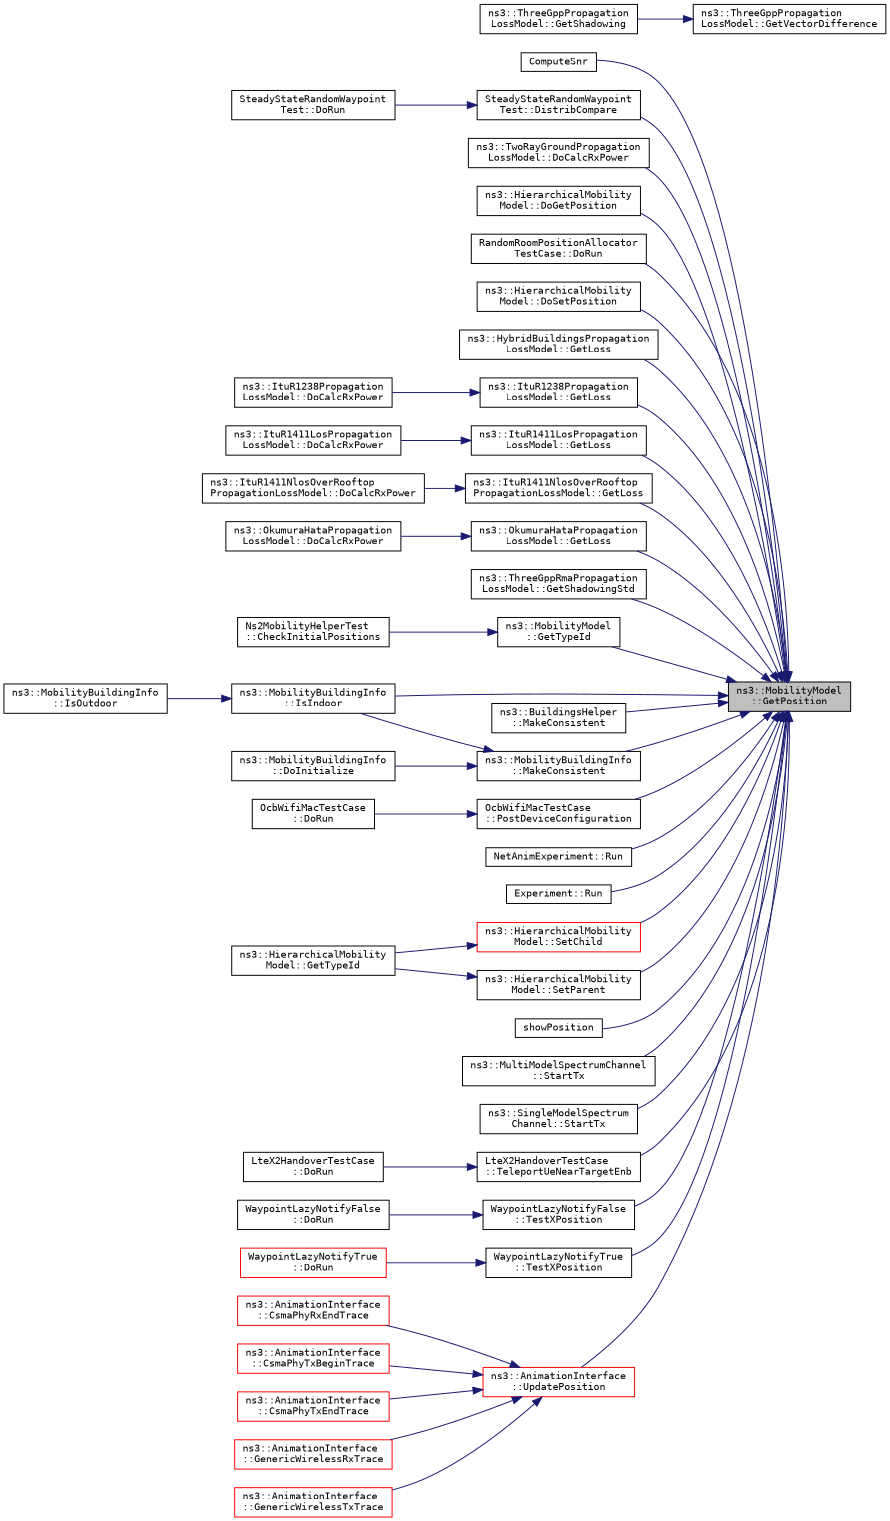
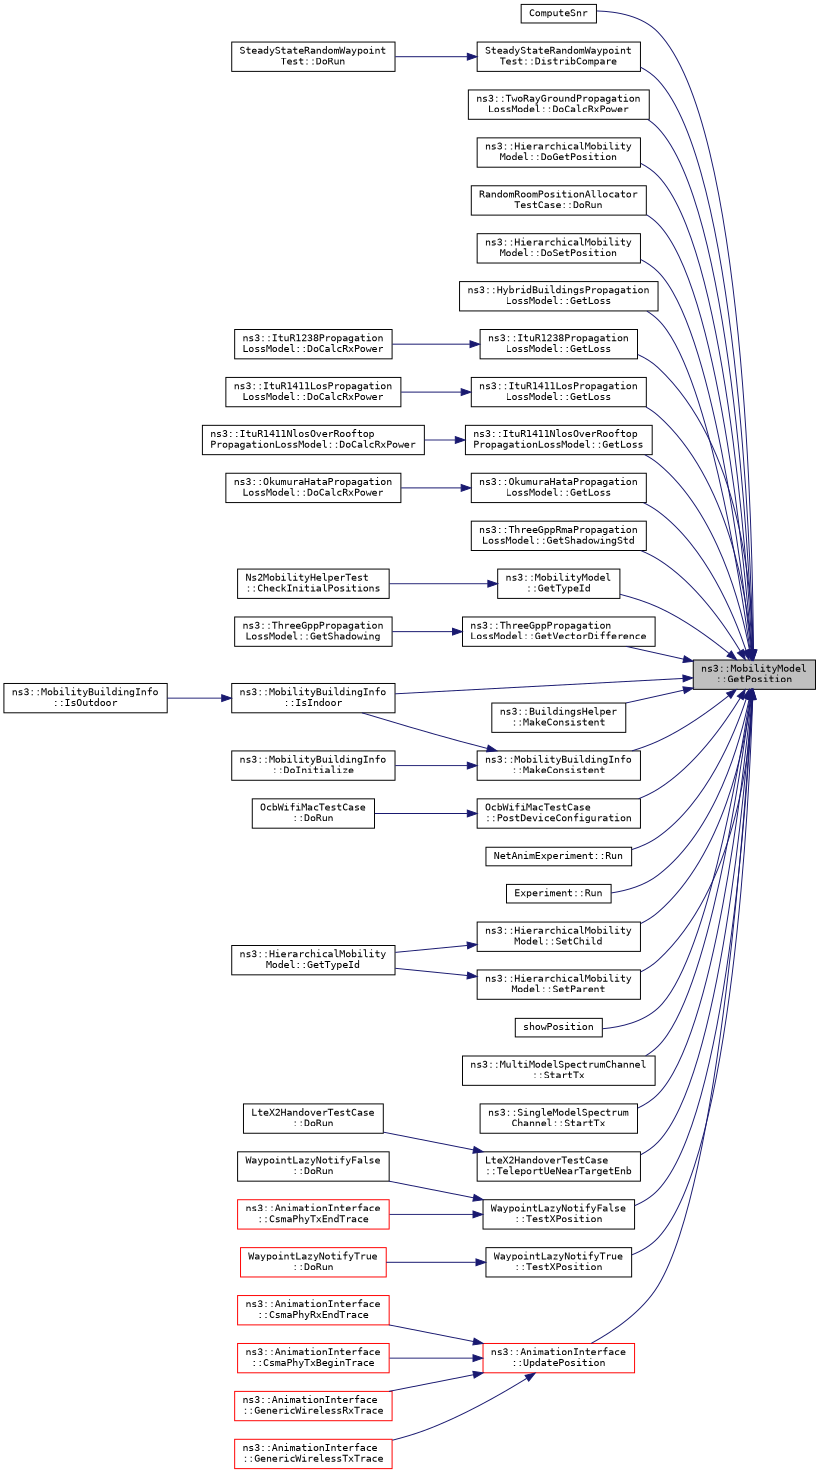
edge "ns3::ThreeGppPropagation LossModel::GetVectorDifference" -> "ns3::MobilityModel ::GetPosition": added
node "ns3::HierarchicalMobility Model::SetChild": color red -> black
edge "ns3::AnimationInterface ::CsmaPhyTxEndTrace" -> "ns3::AnimationInterface ::UpdatePosition": now "ns3::AnimationInterface ::CsmaPhyTxEndTrace" -> "WaypointLazyNotifyFalse ::TestXPosition"
